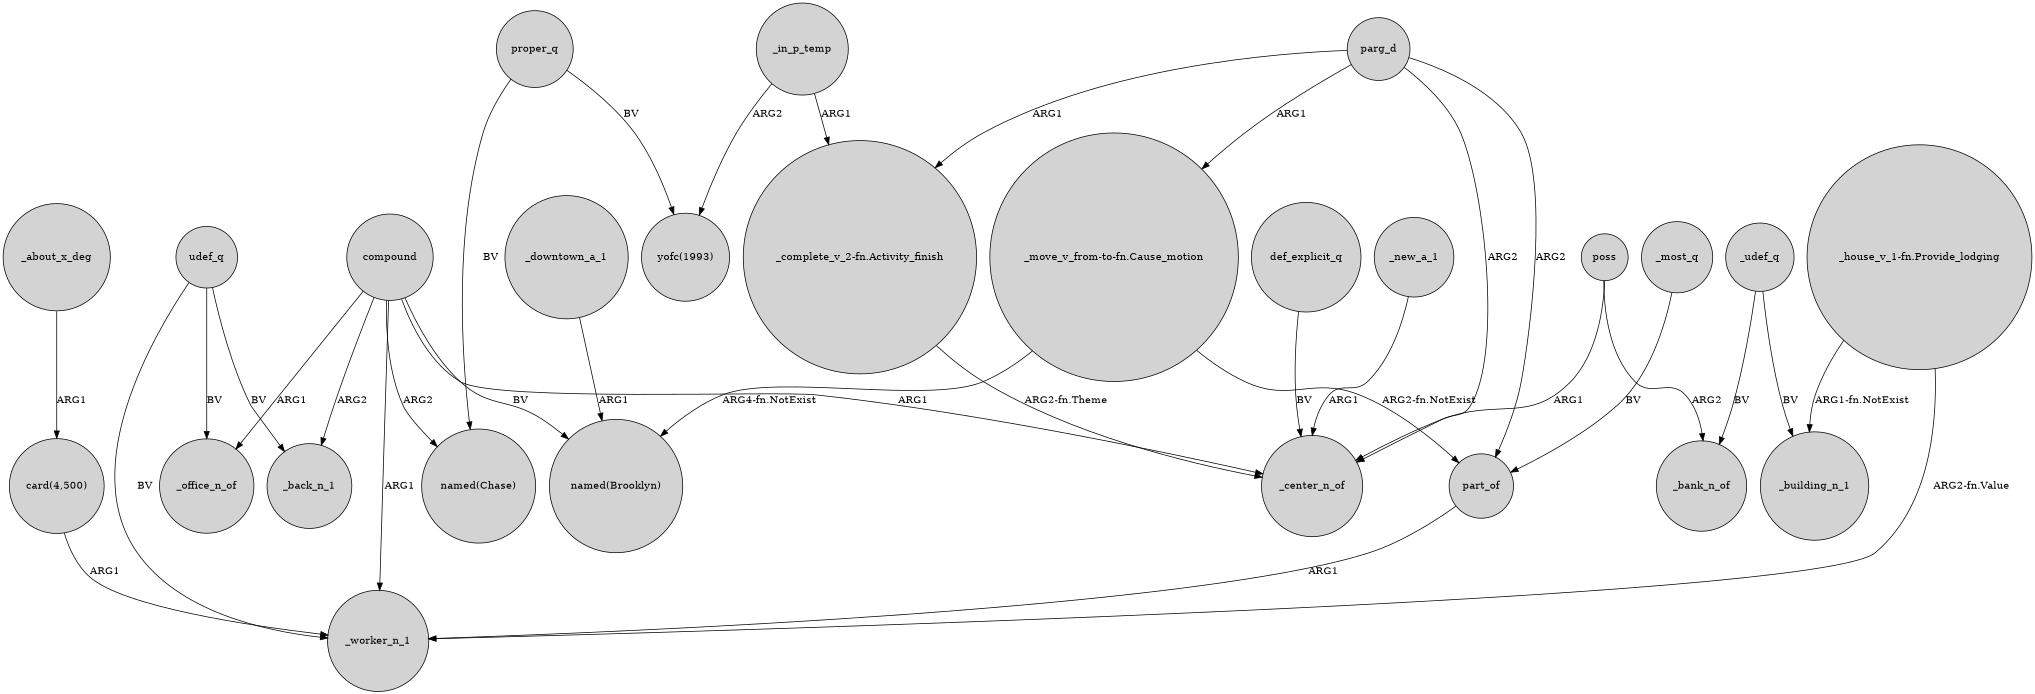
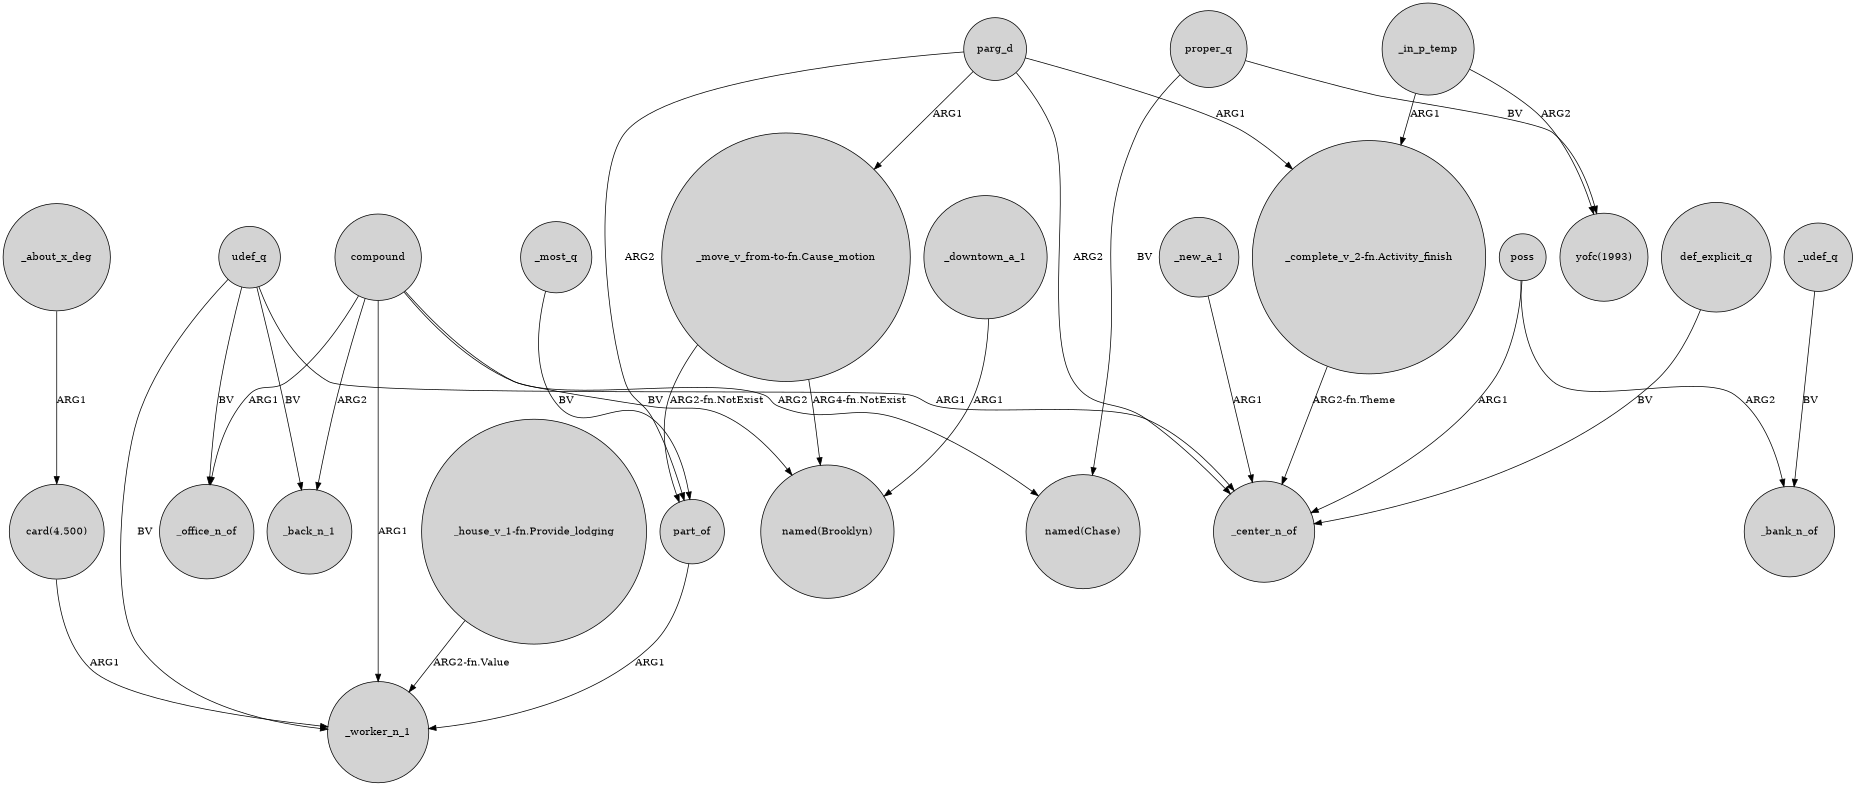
edge "compound" -> "_center_n_of": now "udef_q" -> "_center_n_of"
node "_building_n_1": removed
